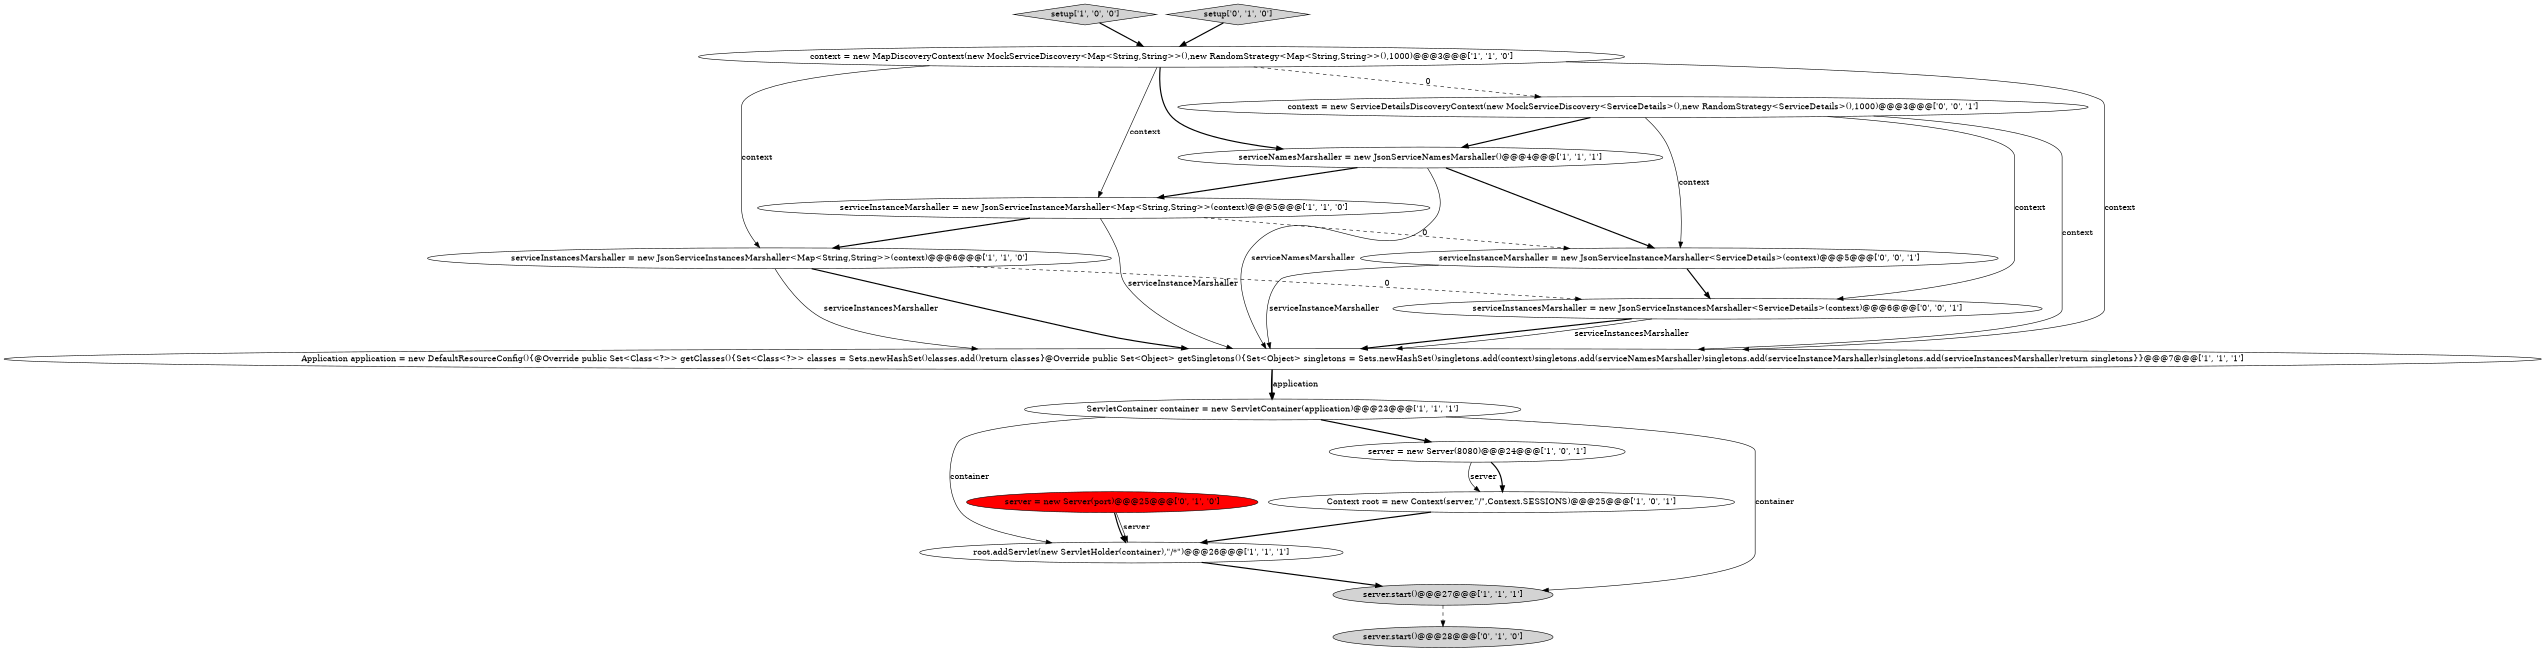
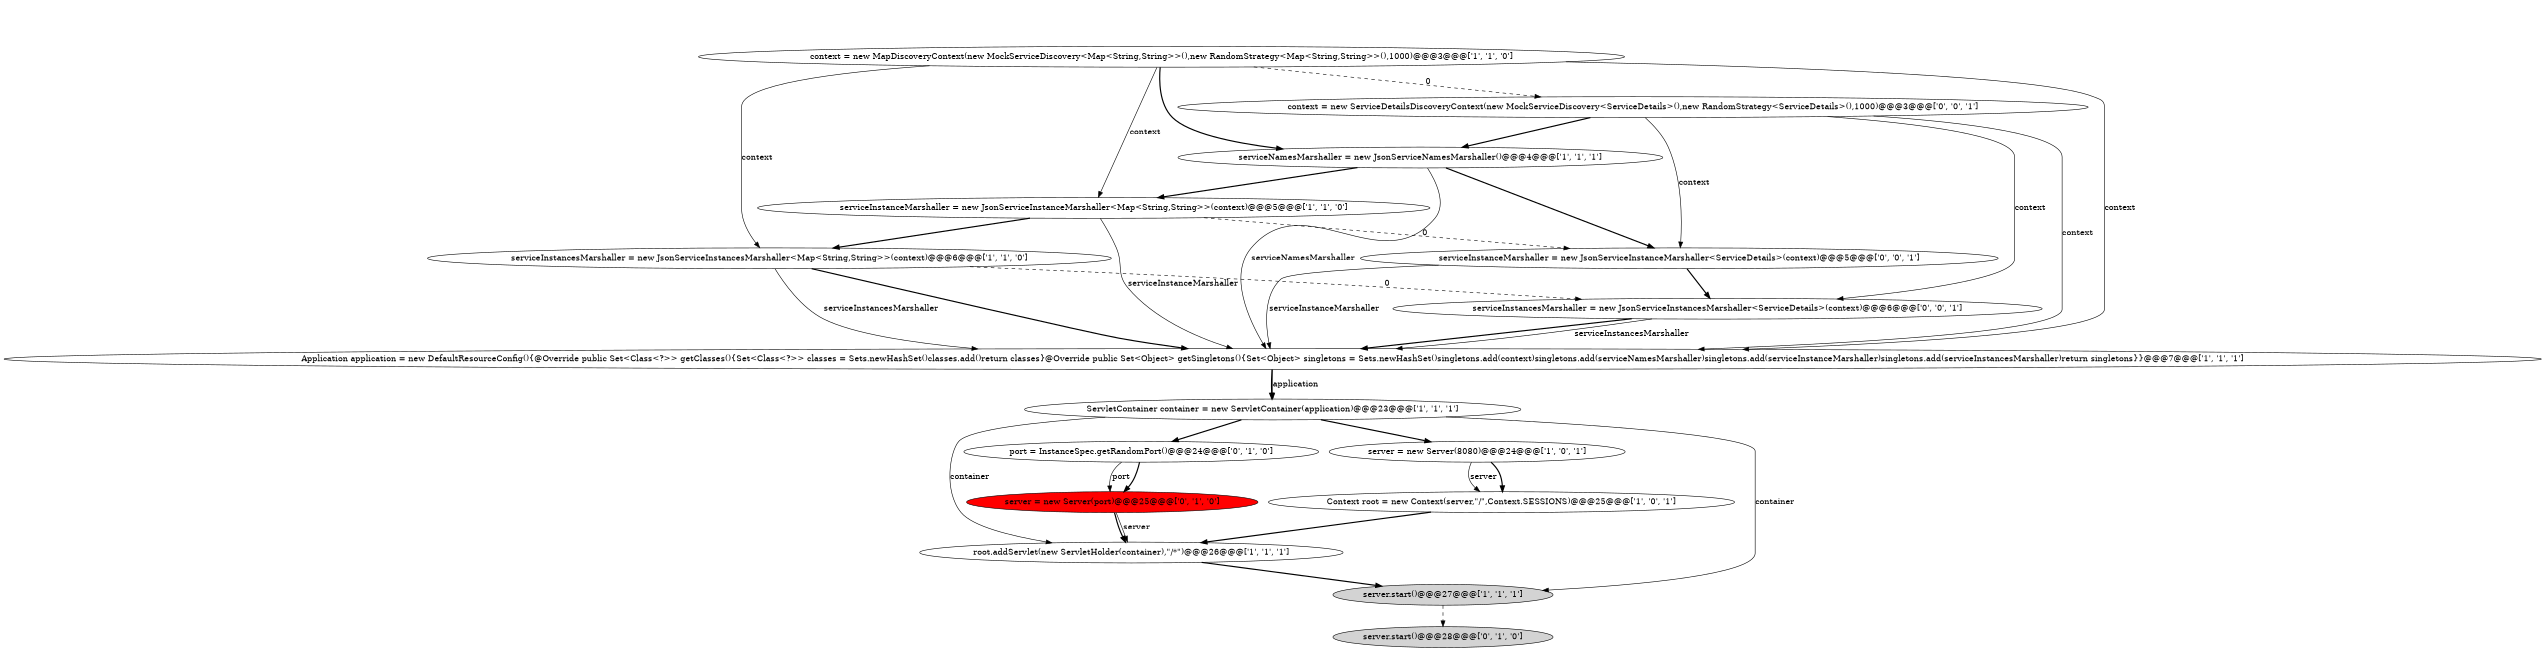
node "setup['1', '0', '0']": removed
node "setup['0', '1', '0']": removed
node "port = InstanceSpec.getRandomPort()@@@24@@@['0', '1', '0']": added
